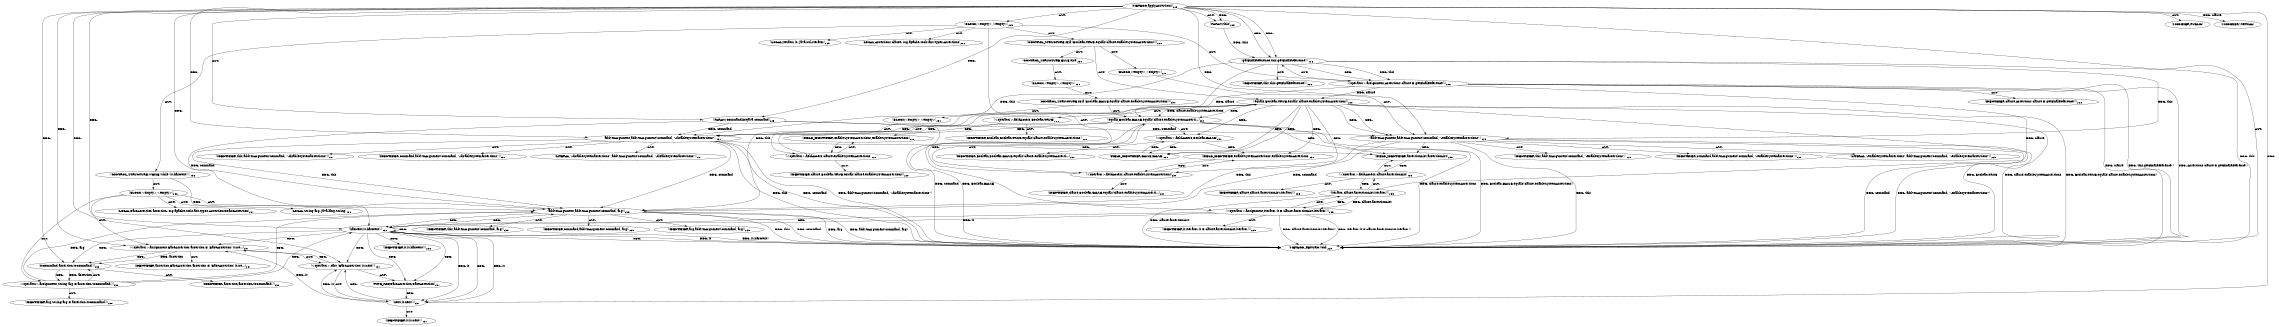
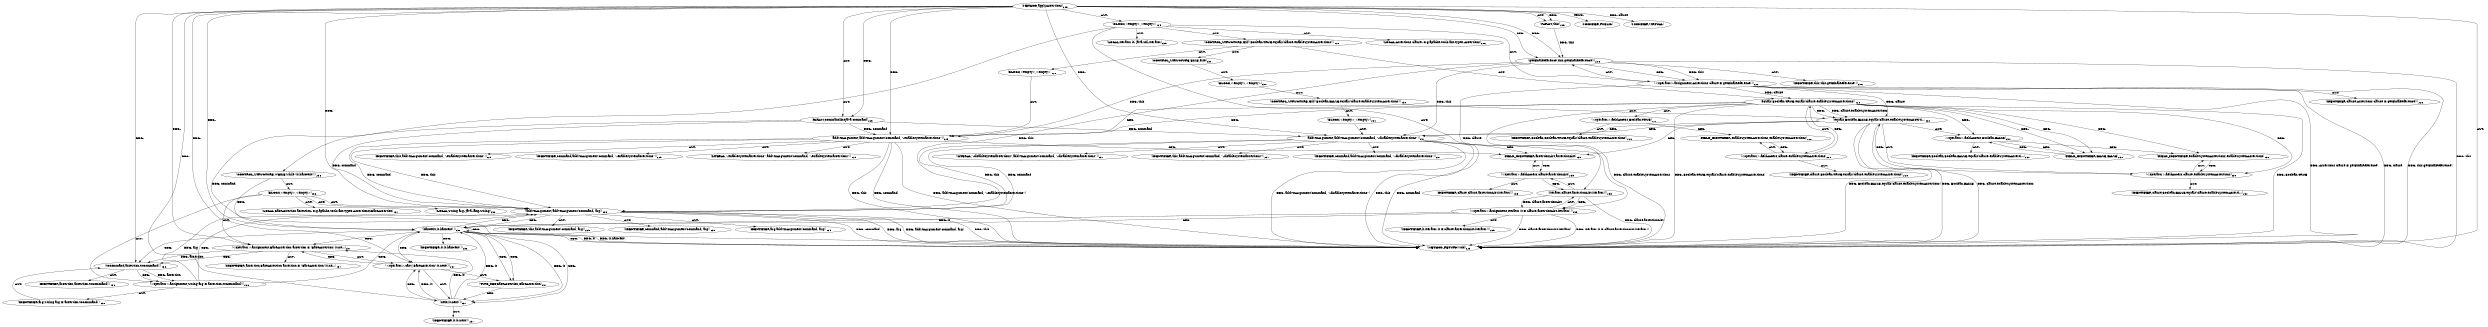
edge "(METHOD,applyAssertions)" -> "(MODIFIER,PUBLIC)": label "AST: " -> "TRUE: "
edge "(<operator>.assignment,String arg = assertion.toCommand())" -> "(toCommand,assertion.toCommand())": now "(IDENTIFIER,arg,String arg = assertion.toCommand())" -> "(toCommand,assertion.toCommand())"
